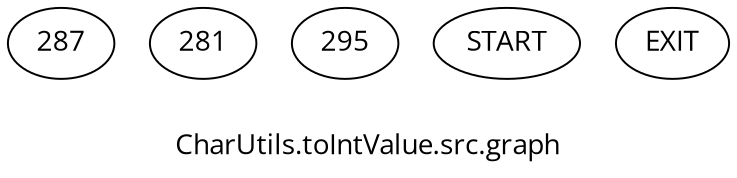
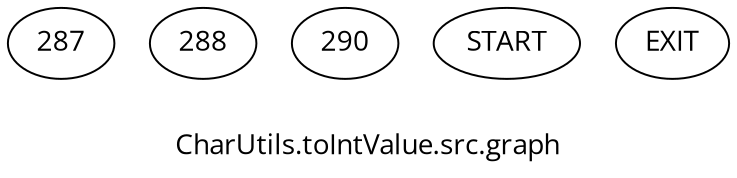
node "281": label "281" -> "288"
node "295": label "295" -> "290"
